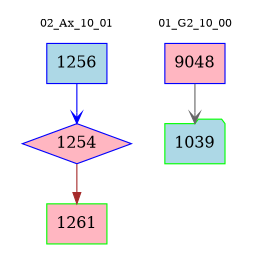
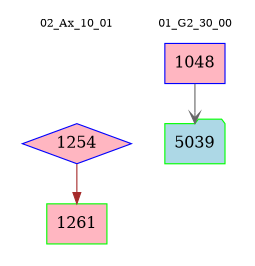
cluster "01_G2_10_00": label "01_G2_10_00" -> "01_G2_30_00"
node "1256": removed
node "9048": label "9048" -> "1048"
node "1039": label "1039" -> "5039"
